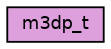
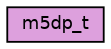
node "m3dp_t": label "m3dp_t" -> "m5dp_t"
